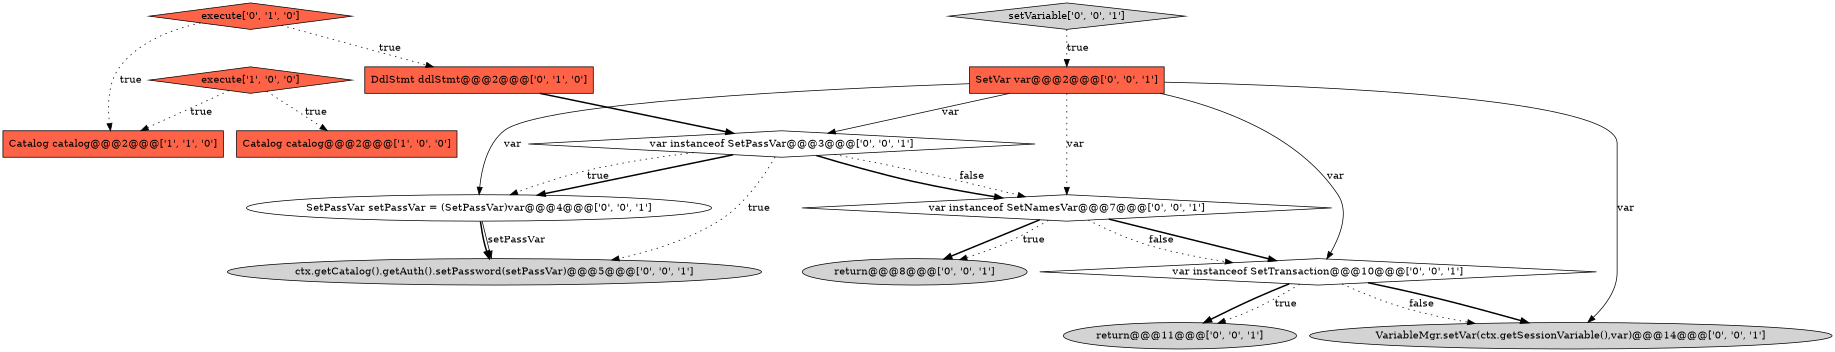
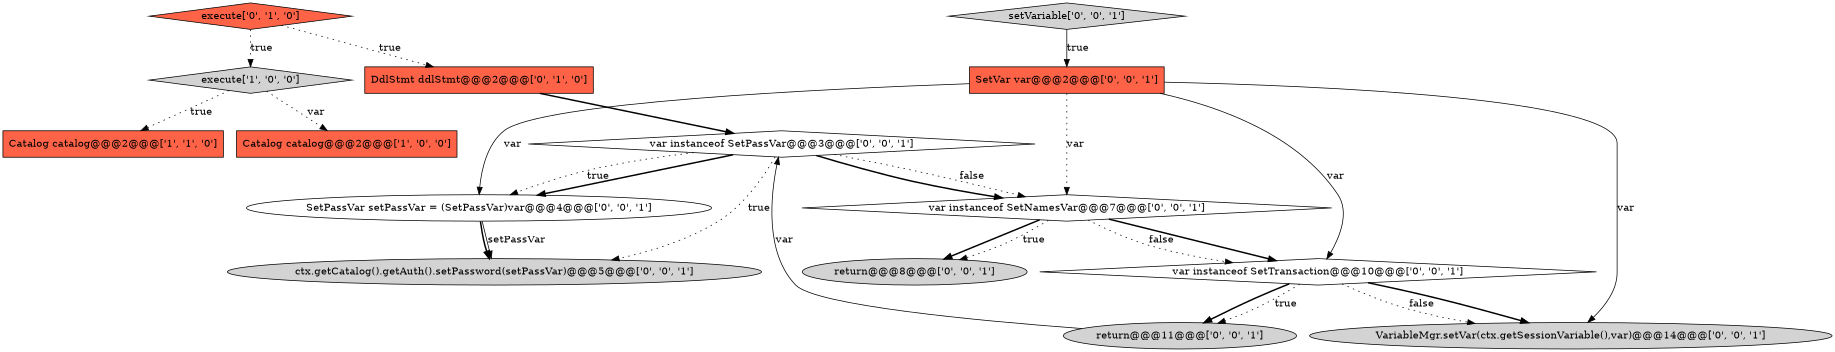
edge "setVariable['0', '0', '1']" -> "SetVar var@@@2@@@['0', '0', '1']": style dotted -> solid
edge "execute['0', '1', '0']" -> "Catalog catalog@@@2@@@['1', '1', '0']": now "execute['0', '1', '0']" -> "execute['1', '0', '0']"
node "execute['1', '0', '0']": fillcolor tomato -> lightgray
edge "execute['1', '0', '0']" -> "Catalog catalog@@@2@@@['1', '0', '0']": label "true" -> "var"
edge "SetVar var@@@2@@@['0', '0', '1']" -> "var instanceof SetPassVar@@@3@@@['0', '0', '1']": now "return@@@11@@@['0', '0', '1']" -> "var instanceof SetPassVar@@@3@@@['0', '0', '1']"
